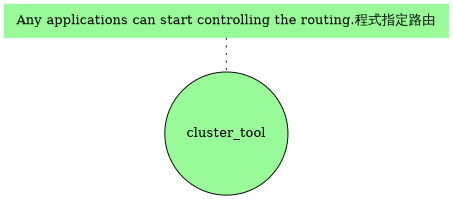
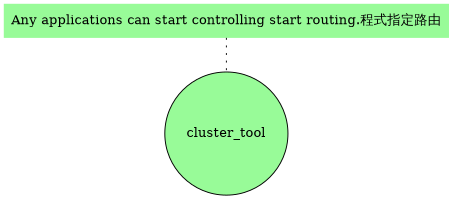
node "Any applications can start controlling the routing.程式指定路由": label "Any applications can start controlling the routing.程式指定路由" -> "Any applications can start controlling start routing.程式指定路由"
